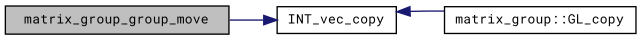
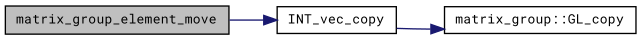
edge "matrix_group::GL_copy" -> "INT_vec_copy": reversed
node "matrix_group_group_move": label "matrix_group_group_move" -> "matrix_group_element_move"
